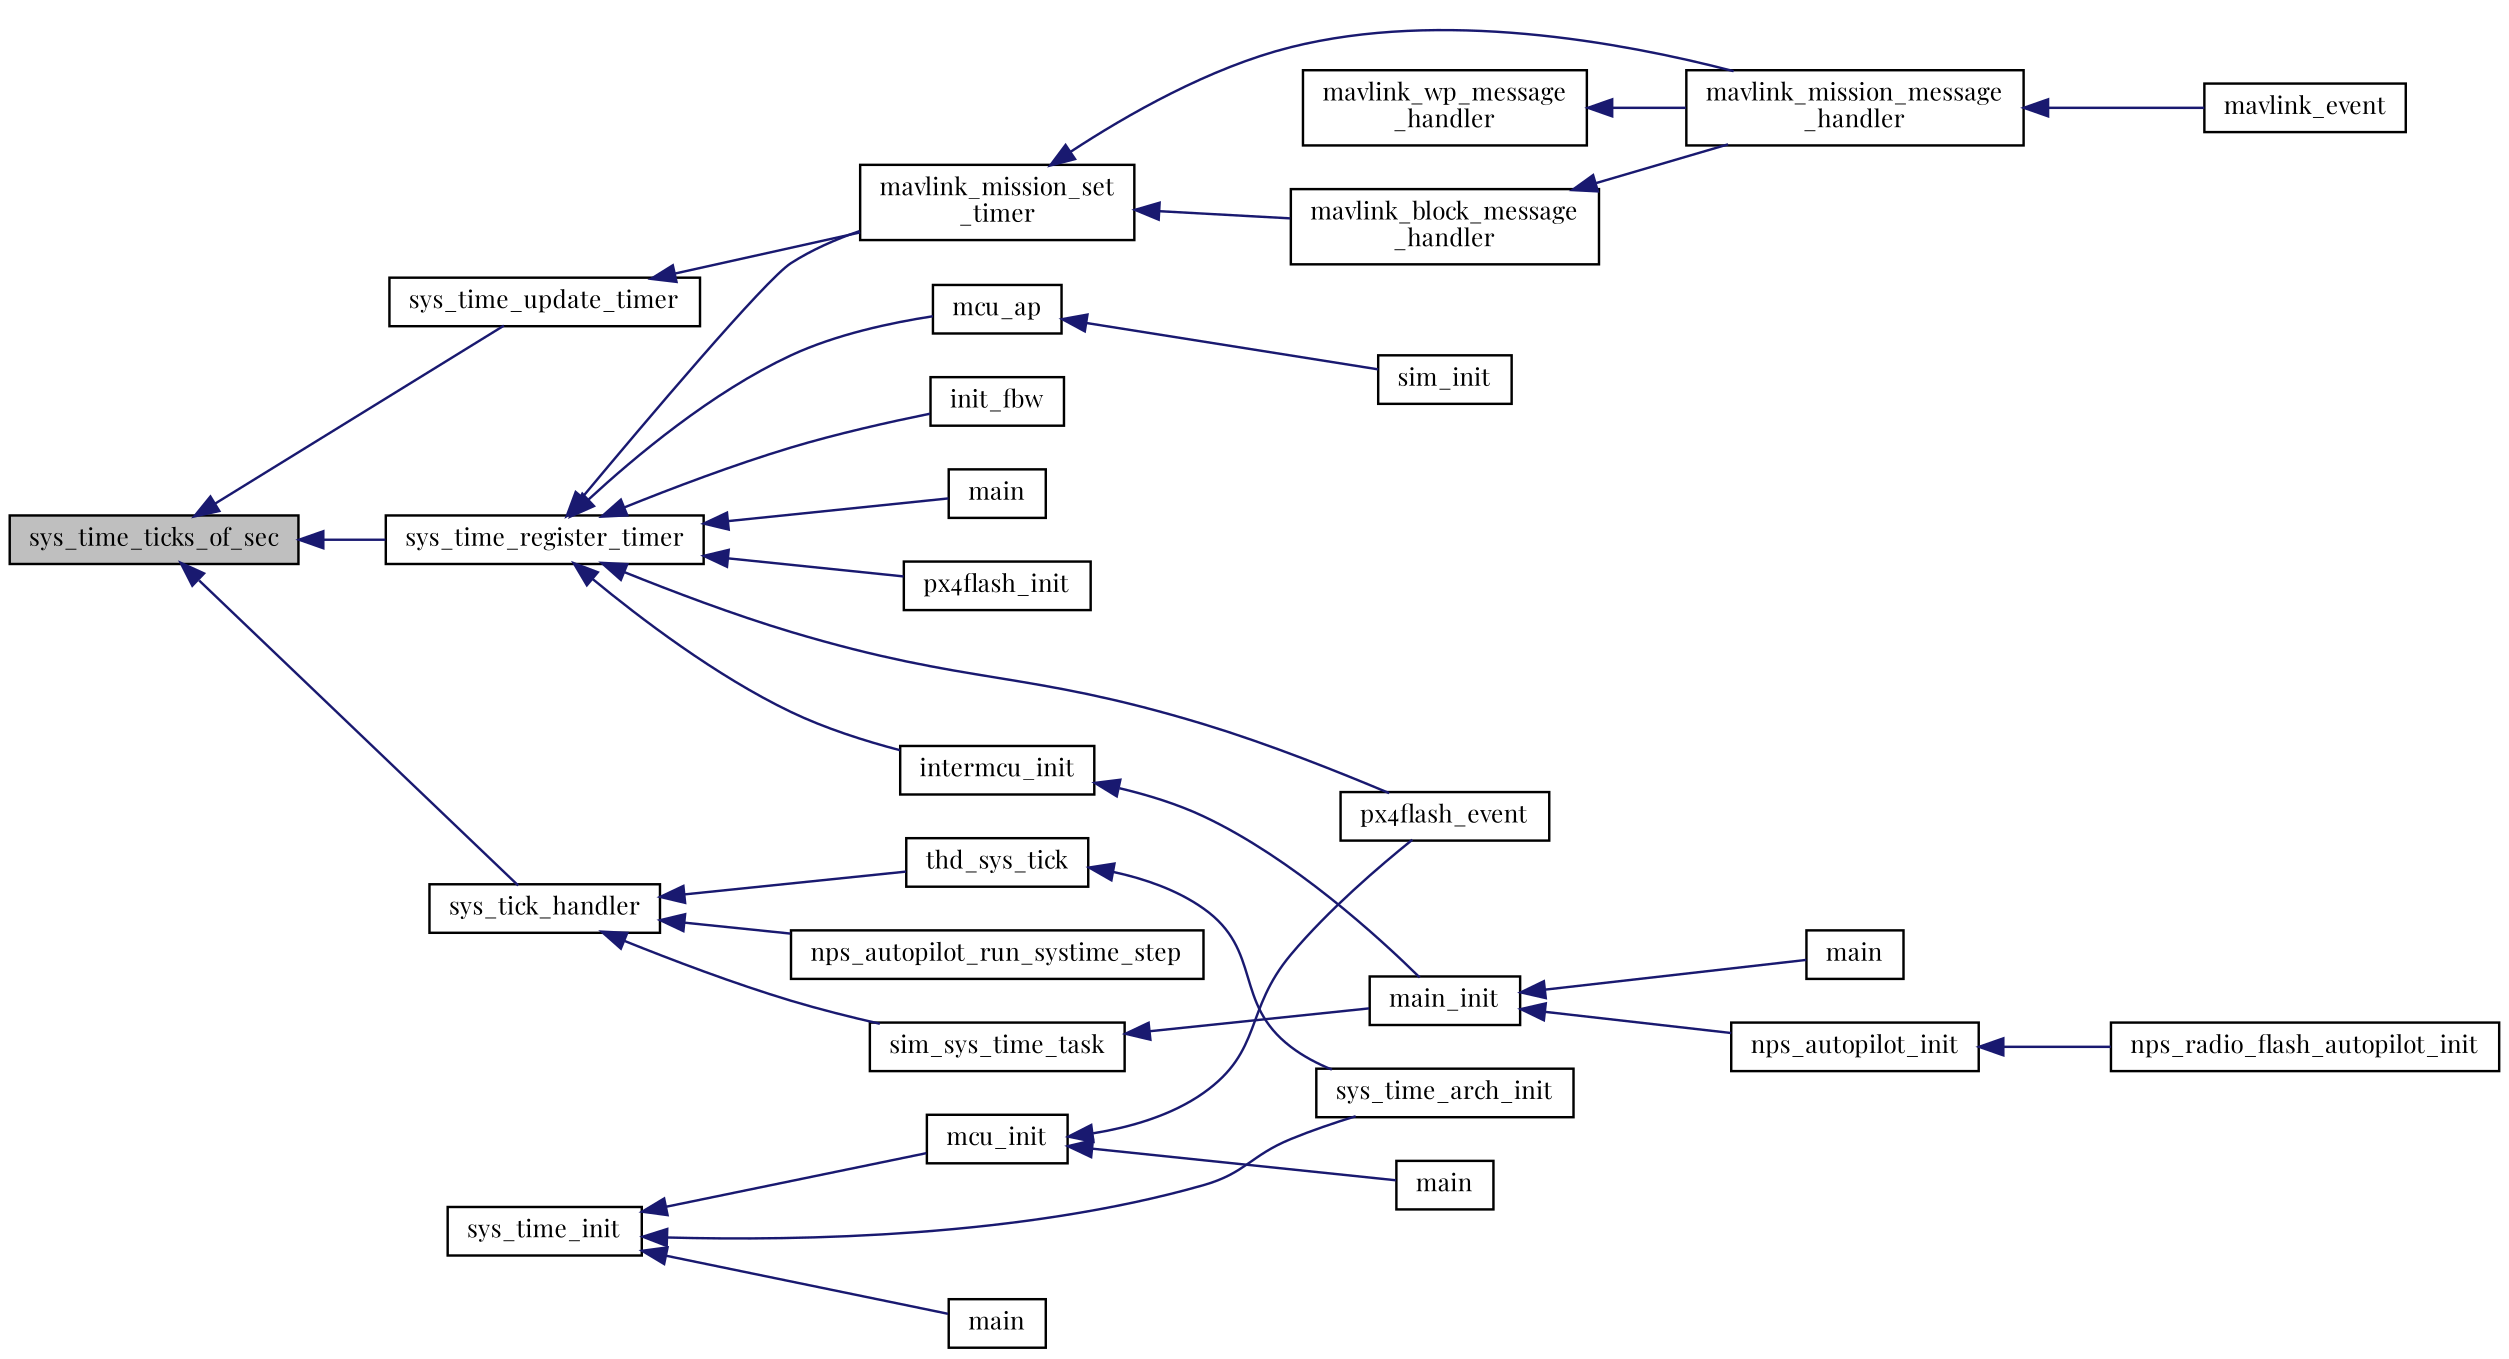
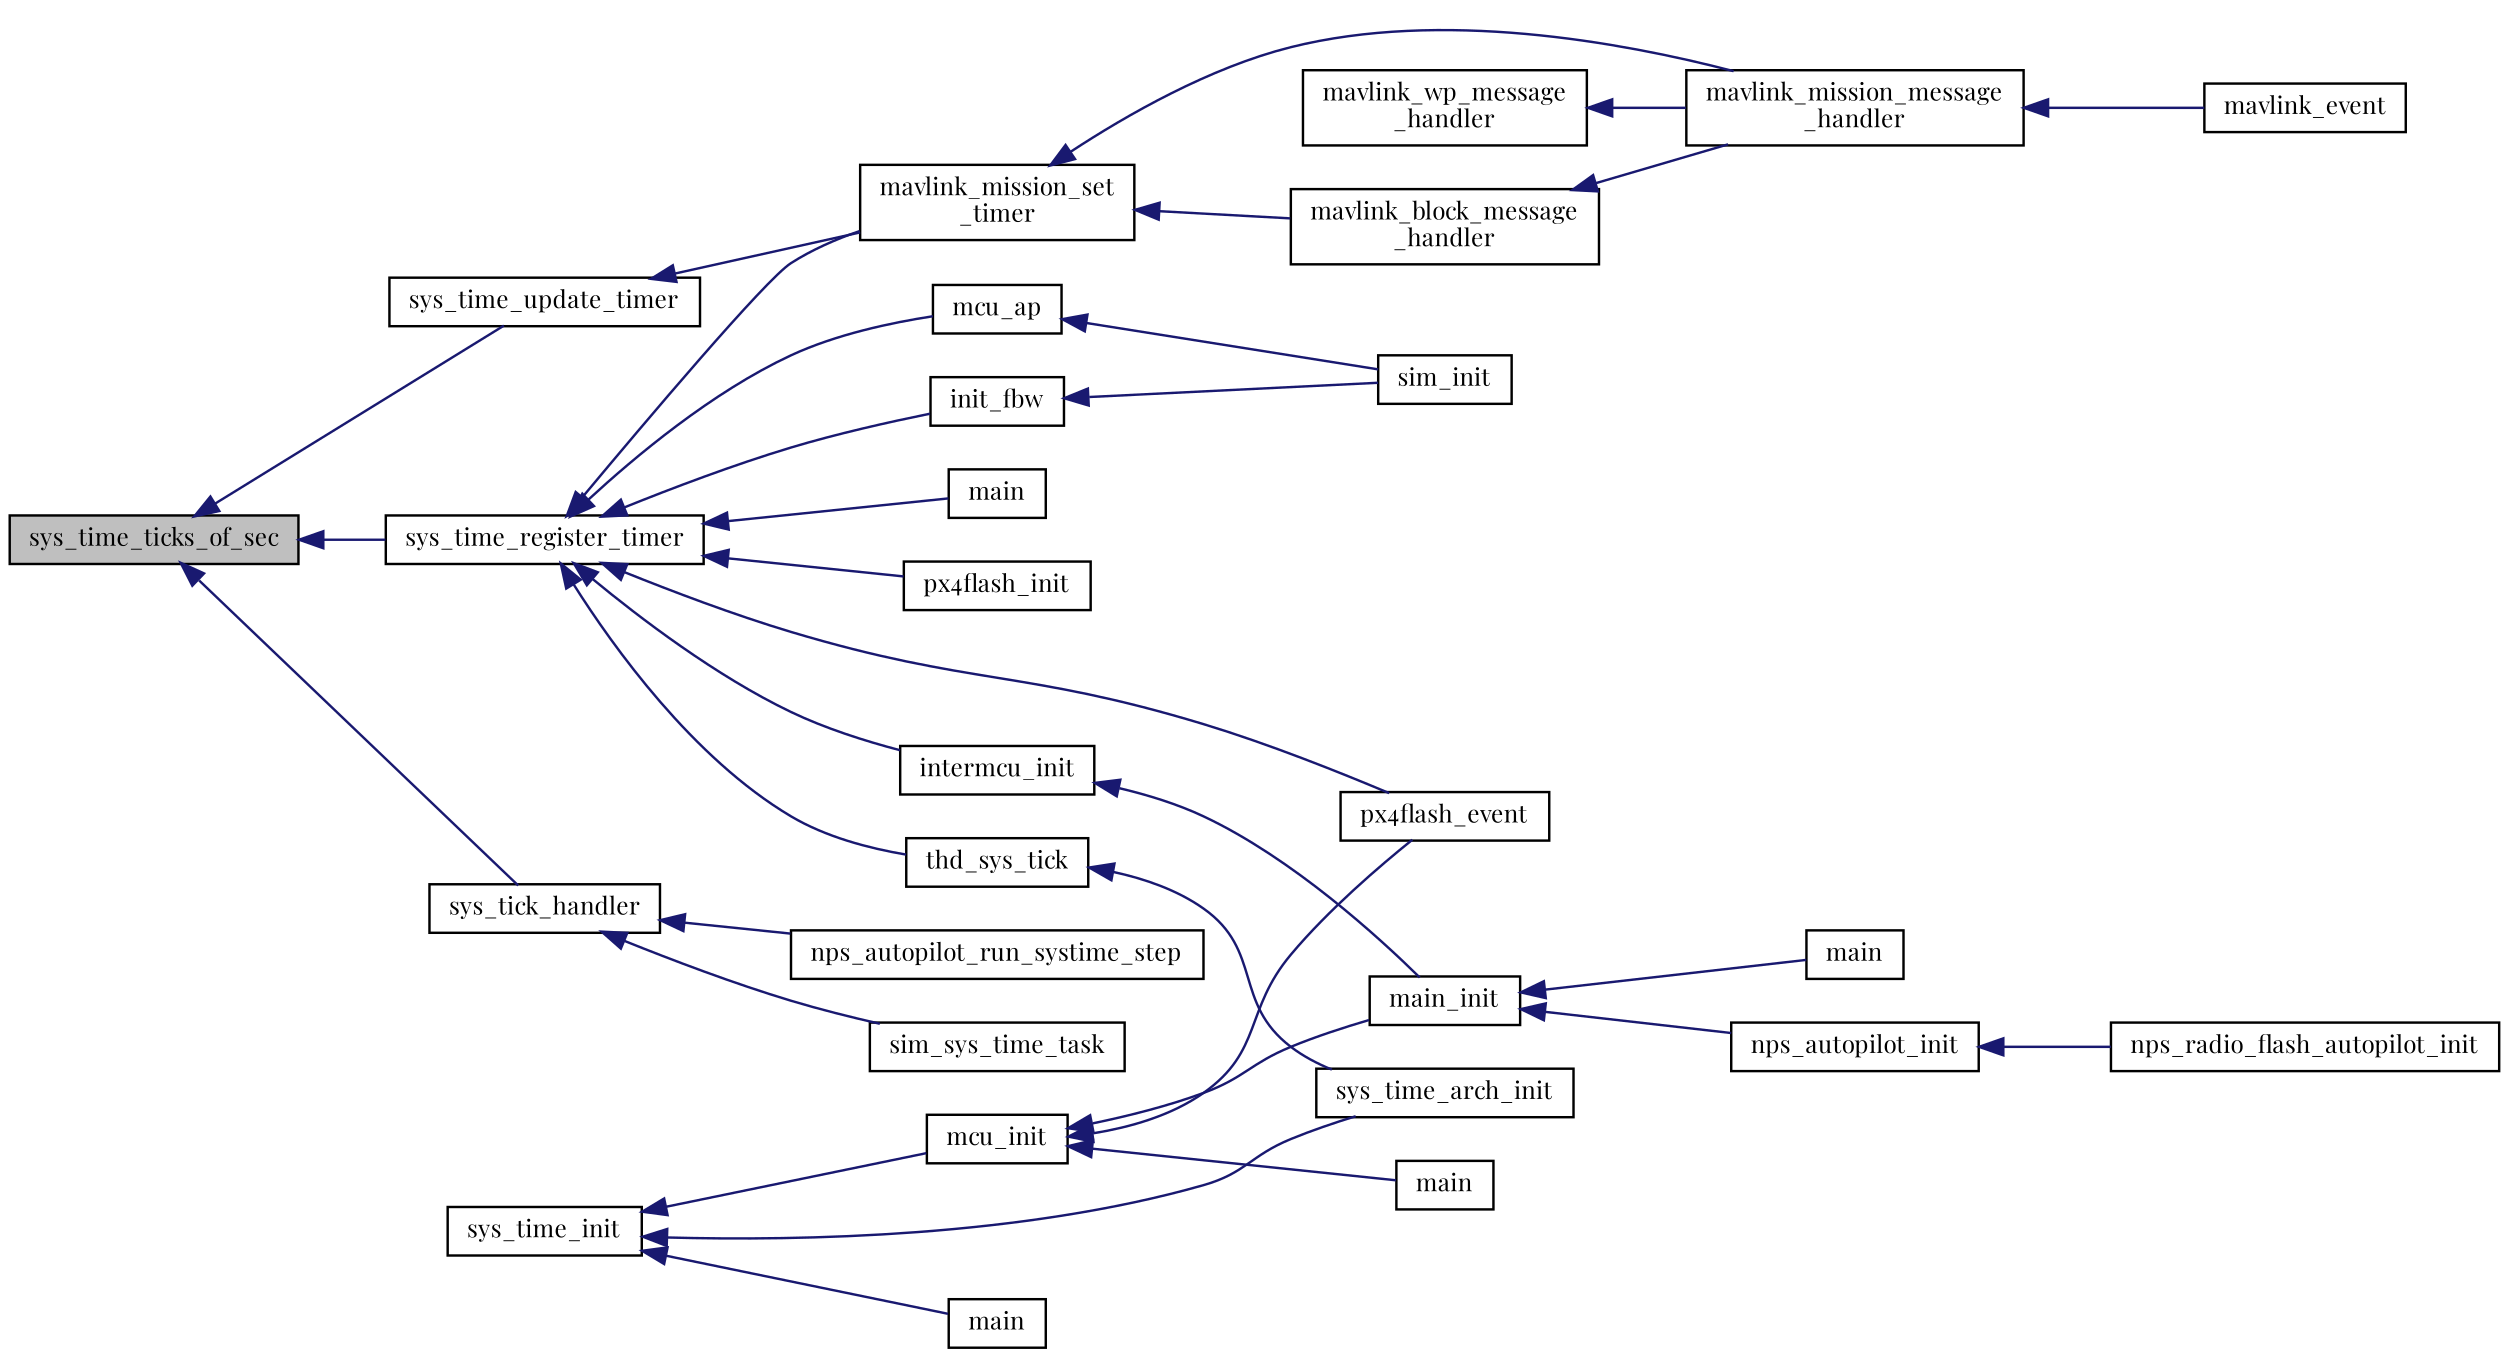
edge "sim_init" -> "init_fbw": added
edge "thd_sys_tick" -> "sys_tick_handler": now "thd_sys_tick" -> "sys_time_register_timer"
edge "main_init" -> "sim_sys_time_task": now "main_init" -> "mcu_init"
